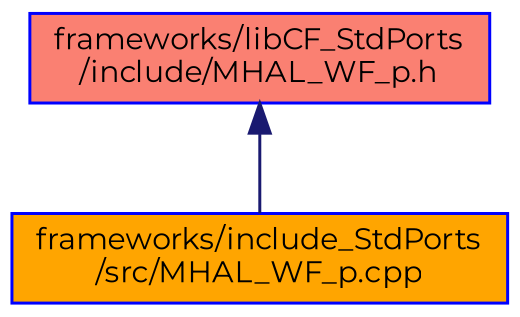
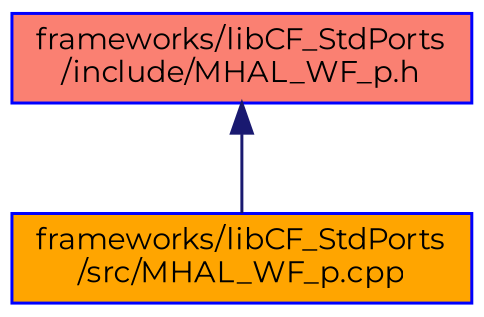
node "frameworks/include_StdPorts /src/MHAL_WF_p.cpp": label "frameworks/include_StdPorts /src/MHAL_WF_p.cpp" -> "frameworks/libCF_StdPorts /src/MHAL_WF_p.cpp"
